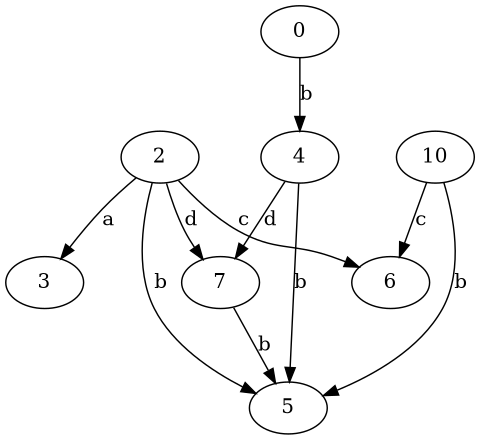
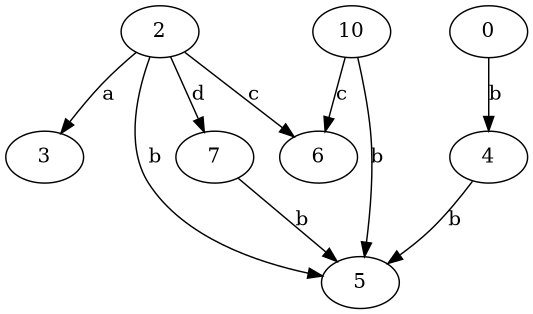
edge "4" -> "7": removed, label "d"
